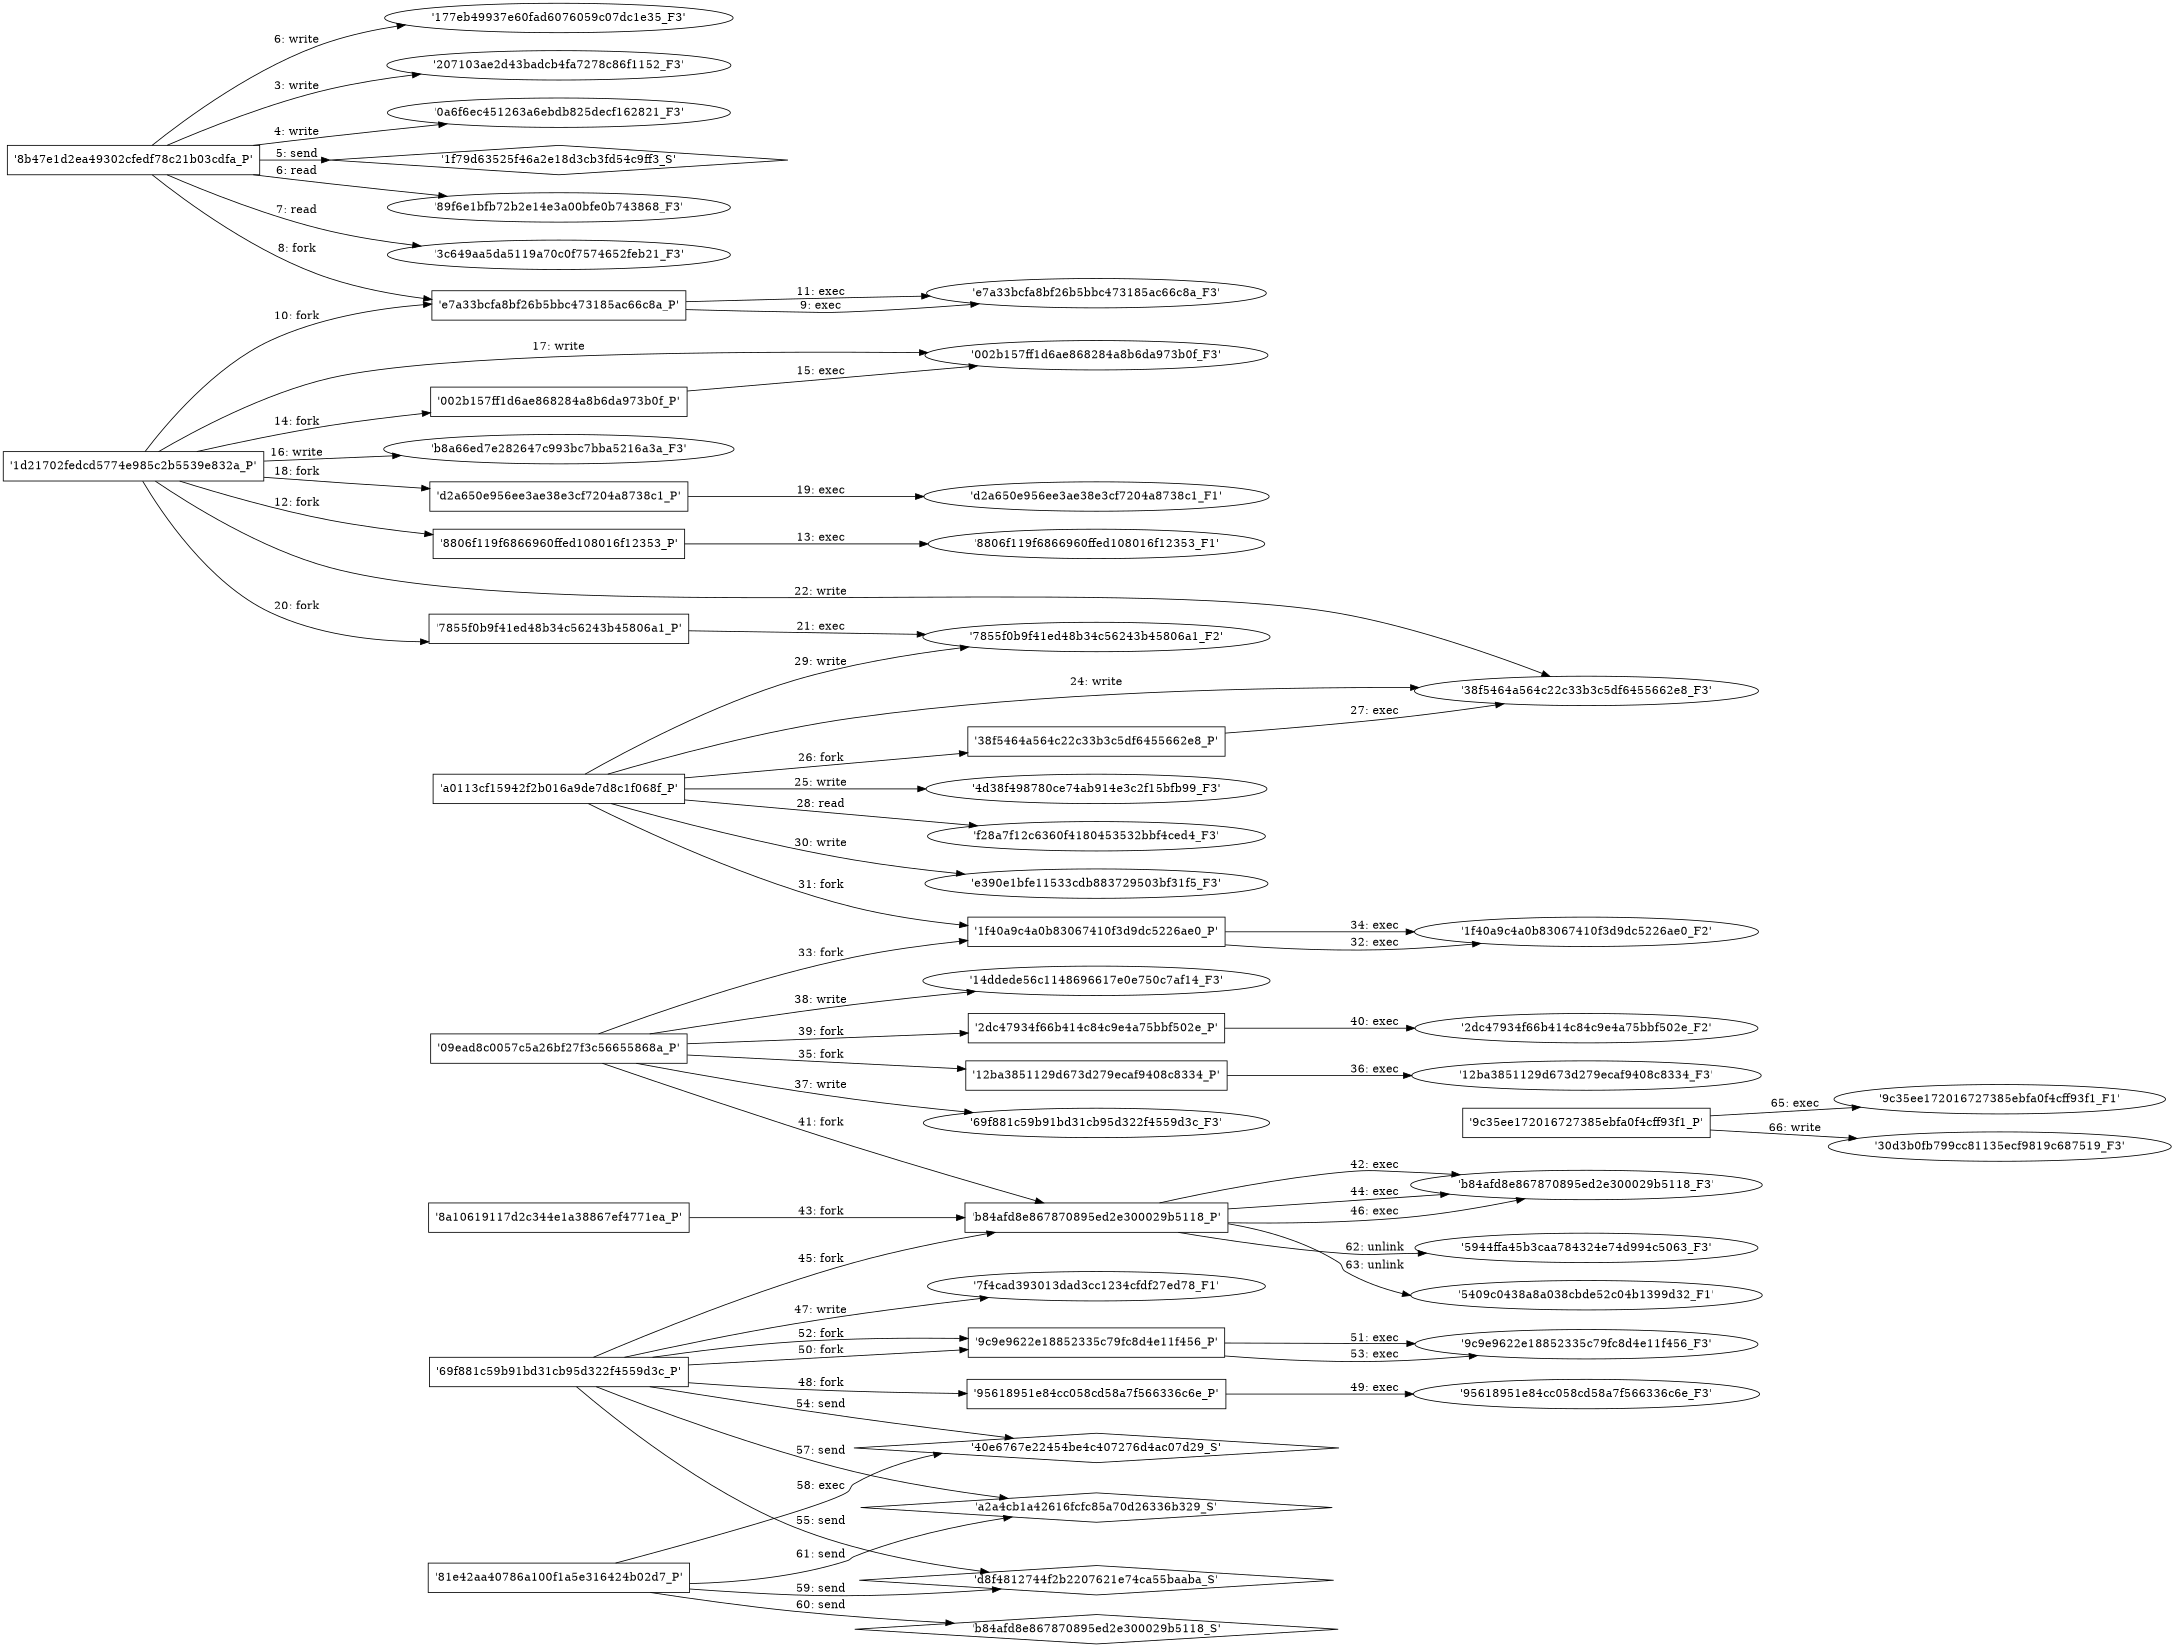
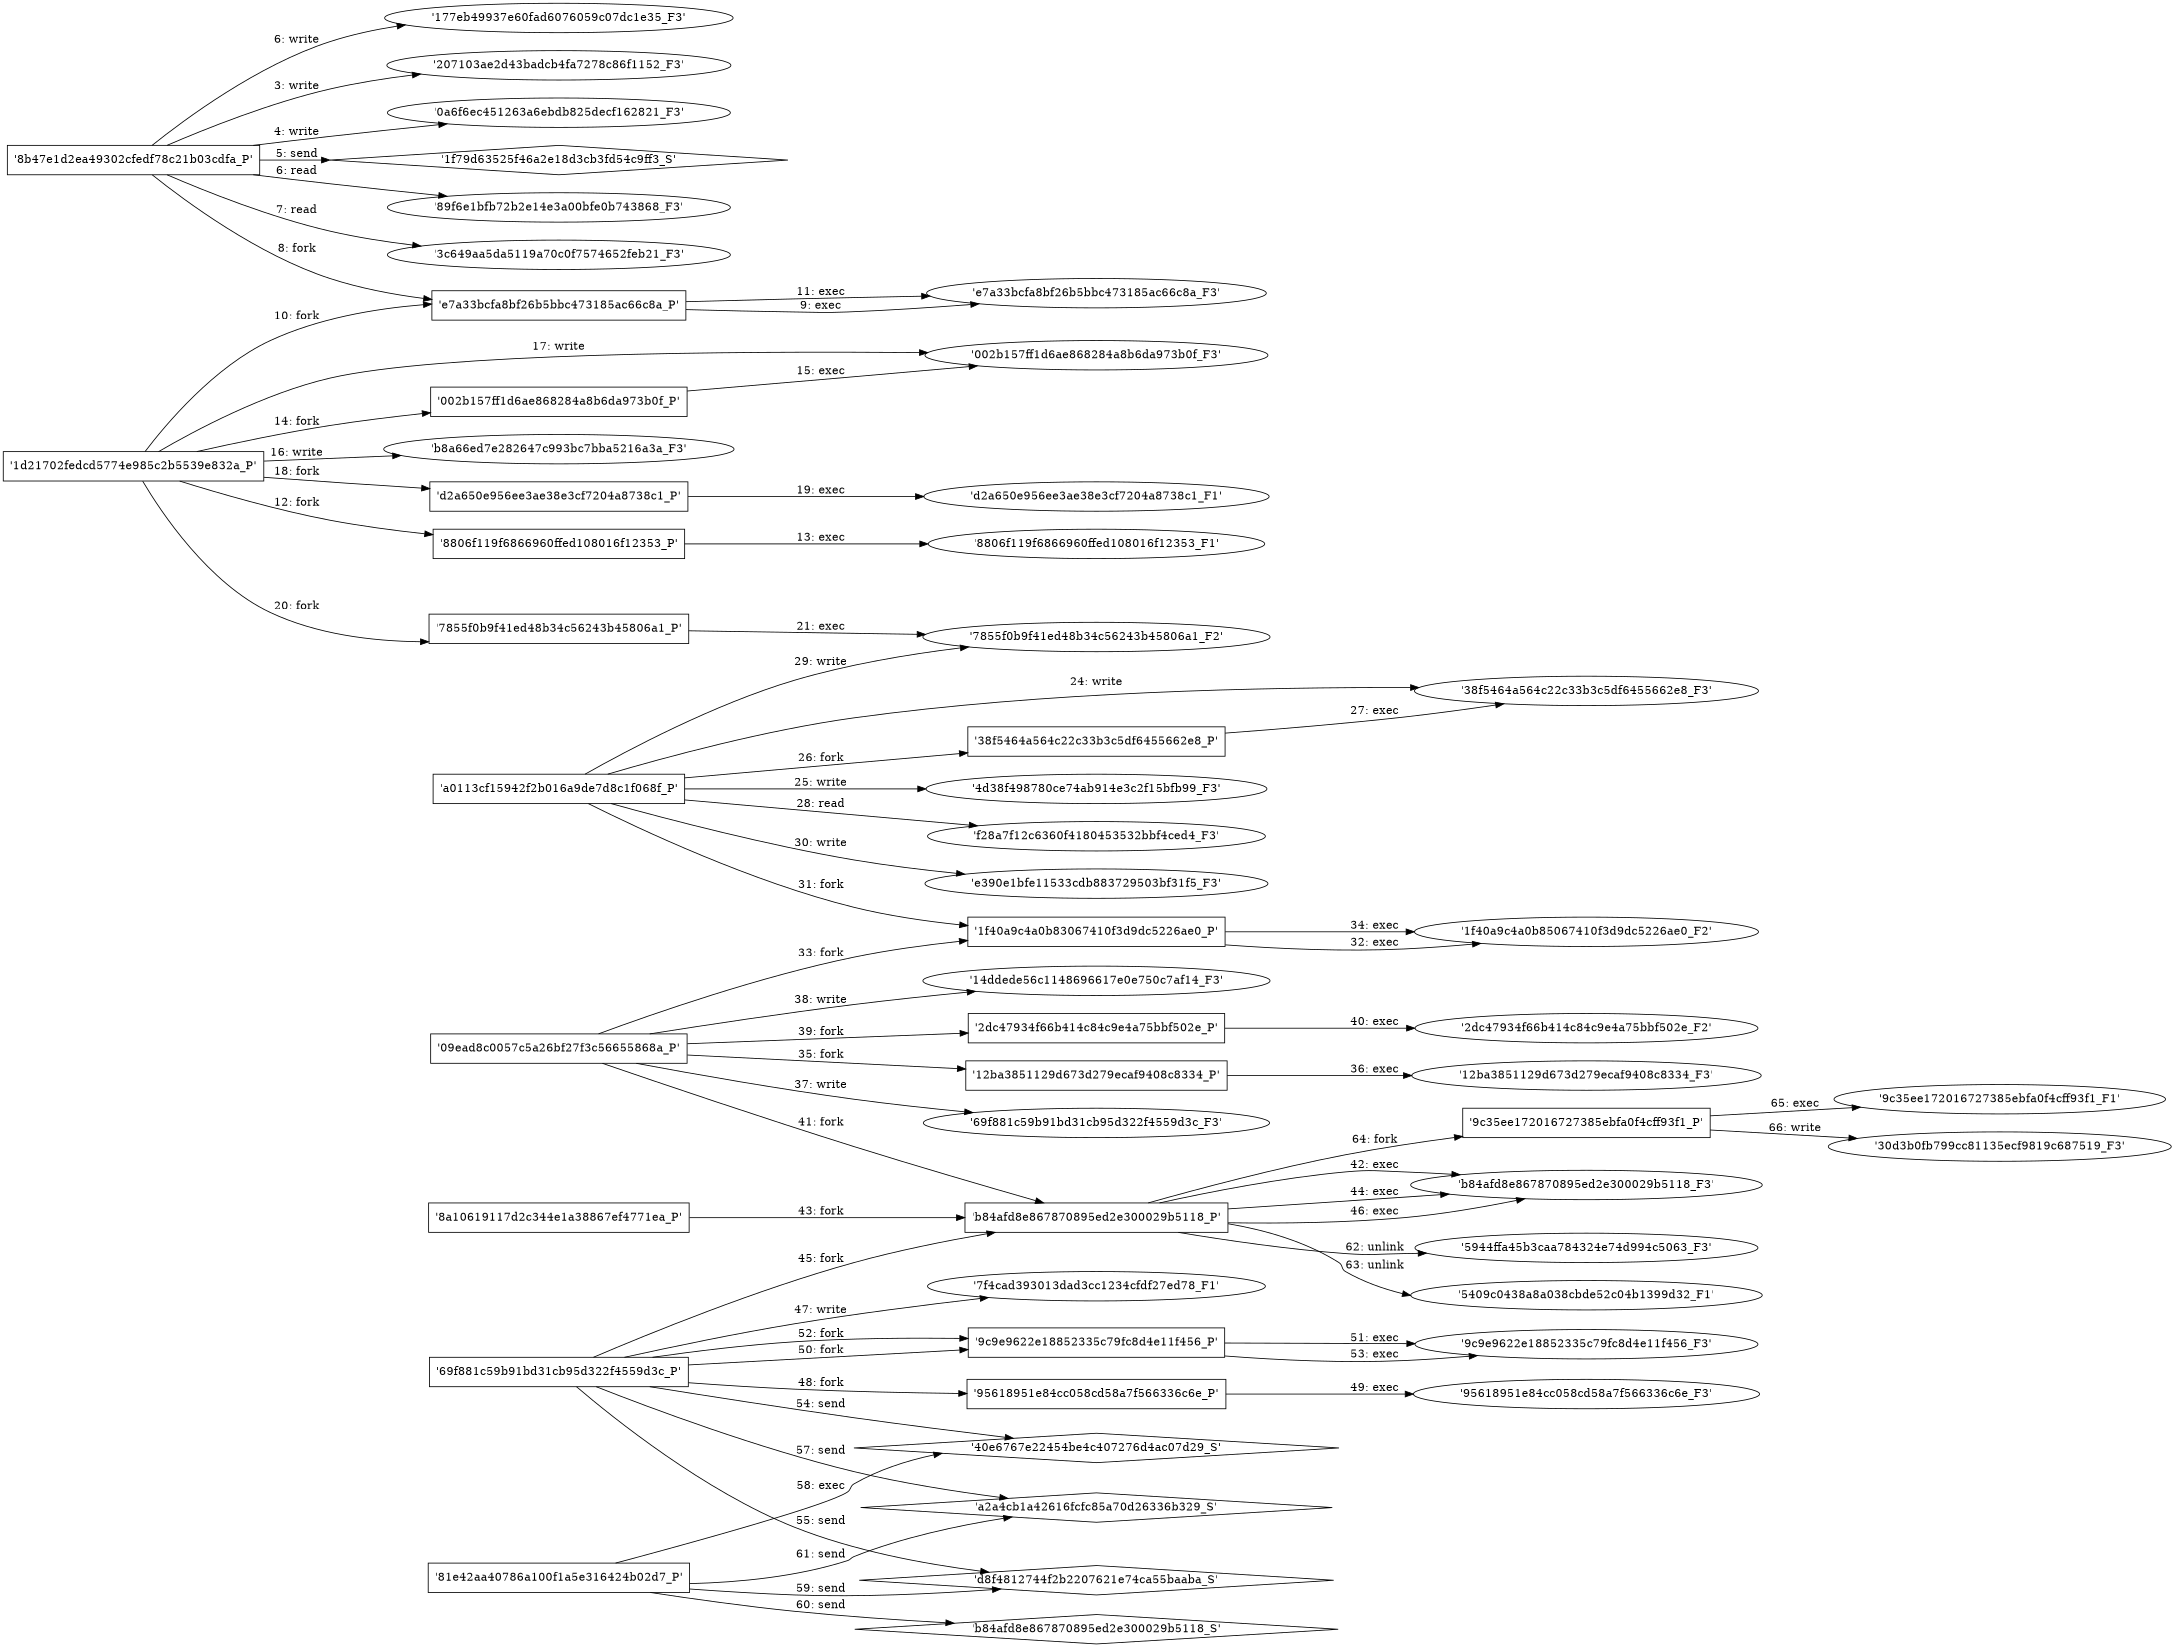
edge "'1d21702fedcd5774e985c2b5539e832a_P'" -> "'38f5464a564c22c33b3c5df6455662e8_F3'": removed, label "22: write"
node "'1f40a9c4a0b83067410f3d9dc5226ae0_F2'": label "'1f40a9c4a0b83067410f3d9dc5226ae0_F2'" -> "'1f40a9c4a0b85067410f3d9dc5226ae0_F2'"
edge "'b84afd8e867870895ed2e300029b5118_P'" -> "'9c35ee172016727385ebfa0f4cff93f1_P'": added, label "64: fork"
